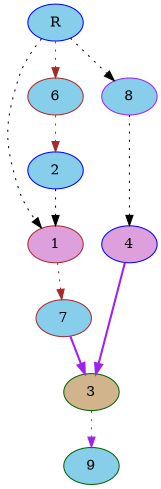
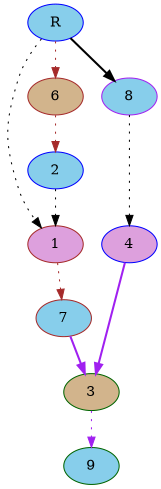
edge "R" -> "8": style dotted -> bold
node "6": fillcolor skyblue -> tan
